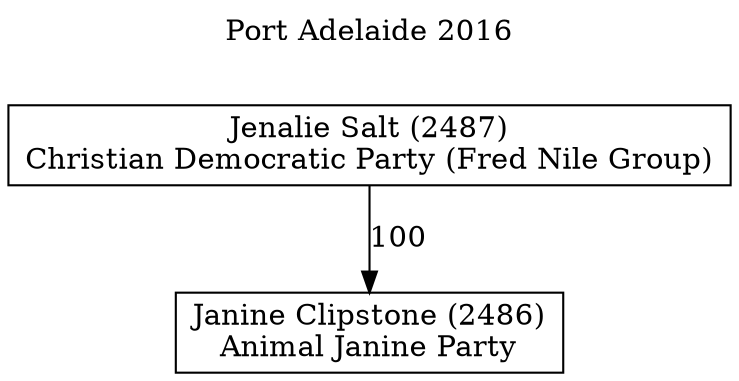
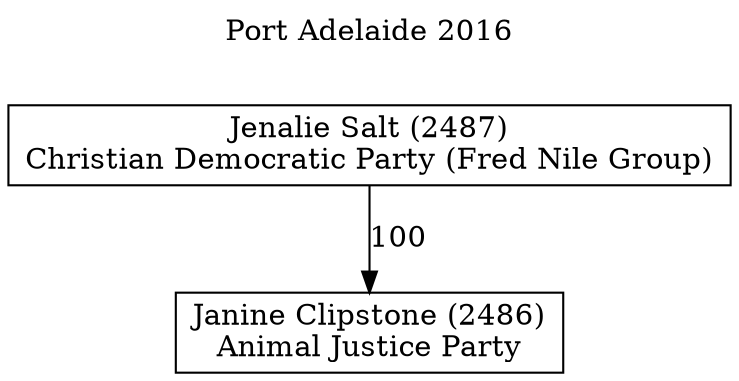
node "Janine Clipstone (2486) Animal Janine Party": label "Janine Clipstone (2486) Animal Janine Party" -> "Janine Clipstone (2486) Animal Justice Party"
